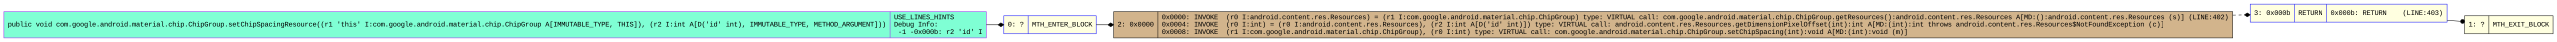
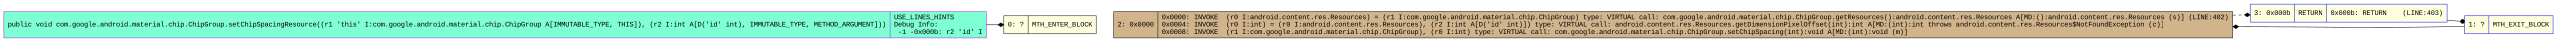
node "0: ?": color blue -> black
edge "0: ?" -> "2: 0x0000": now "1: ?" -> "2: 0x0000"
node "1: ?": color black -> blue
